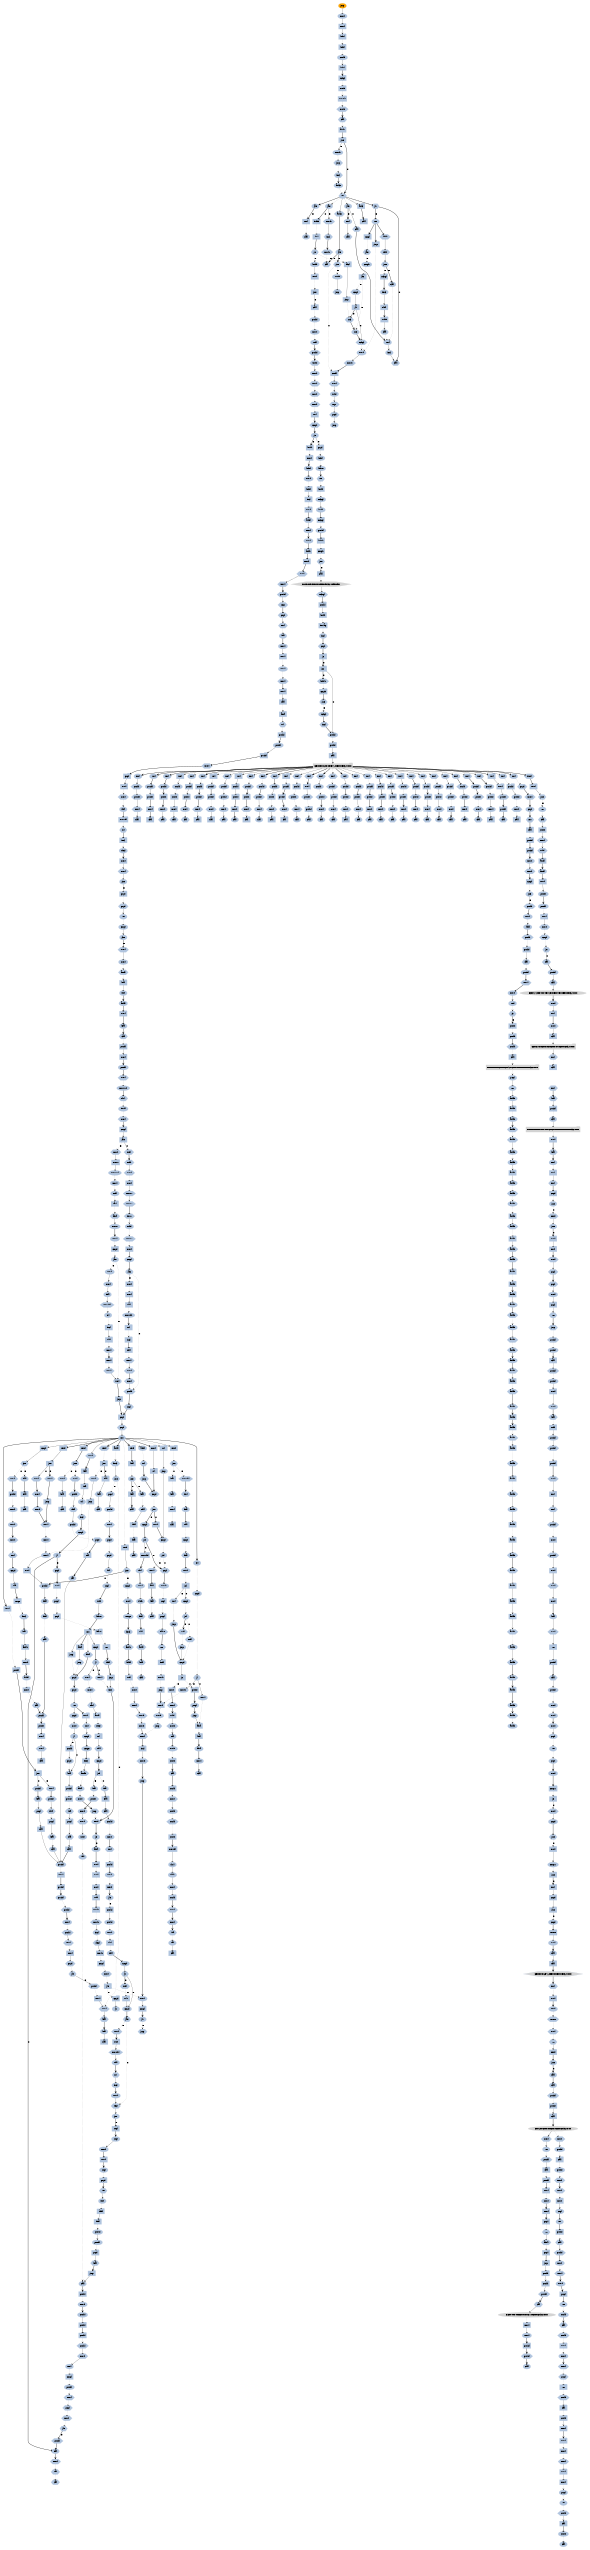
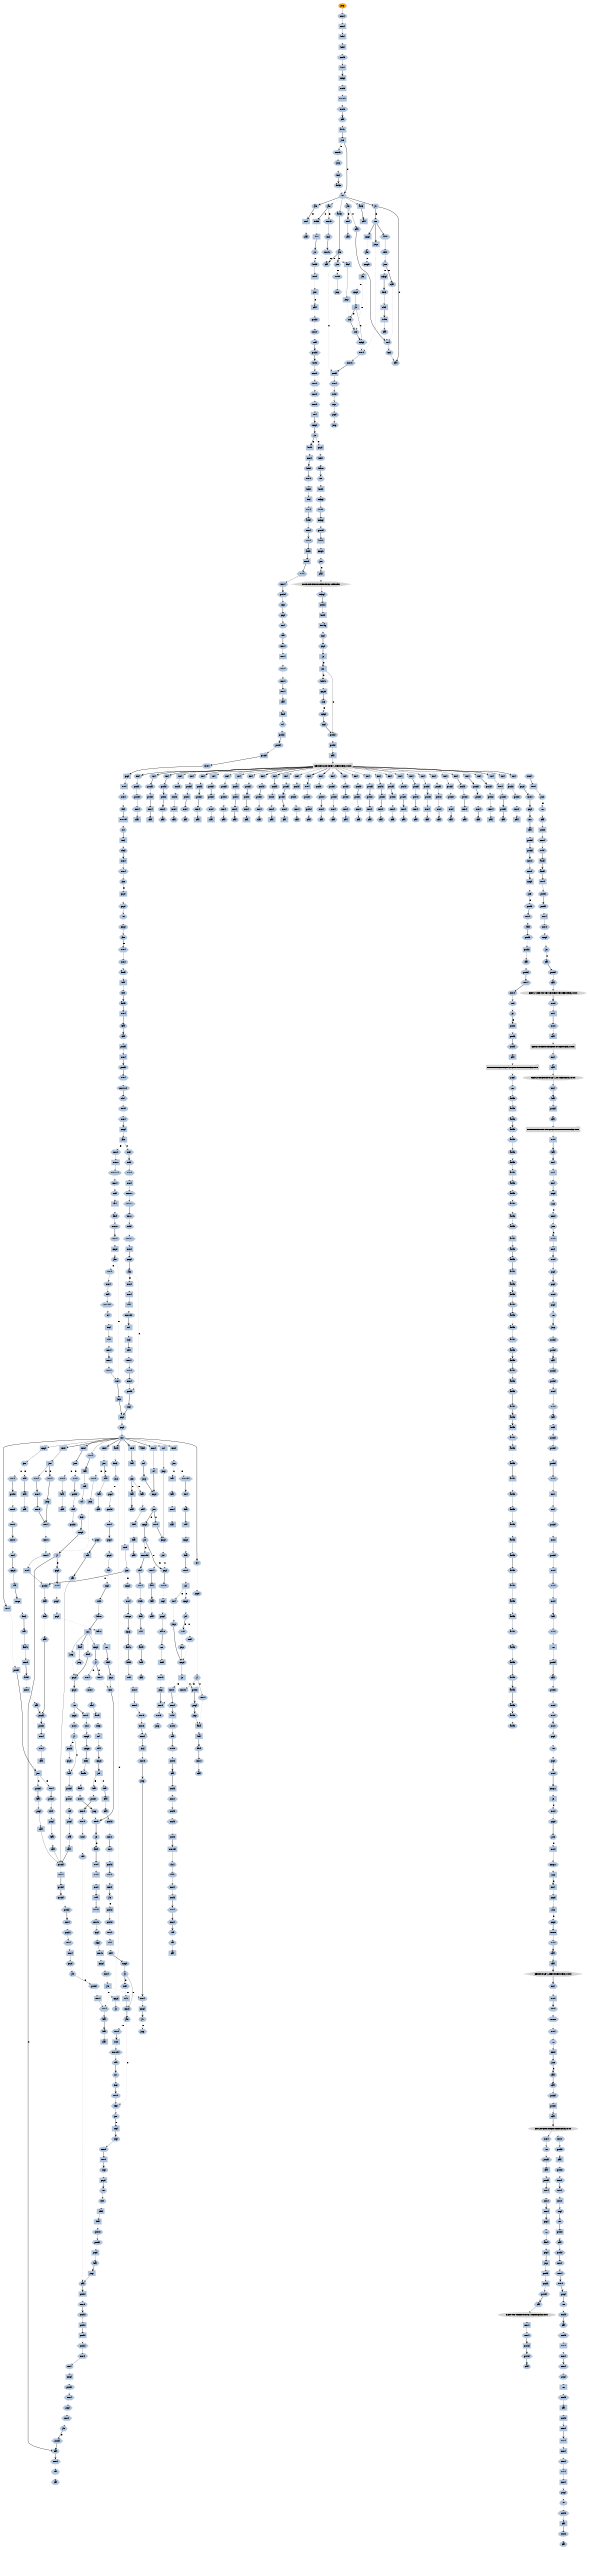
edge "GETPROCADDRESS-KERNEL32-DLL" -> "stosl": removed
node "GETCURRENTPROCESSID-KERNEL32-DLL": added
